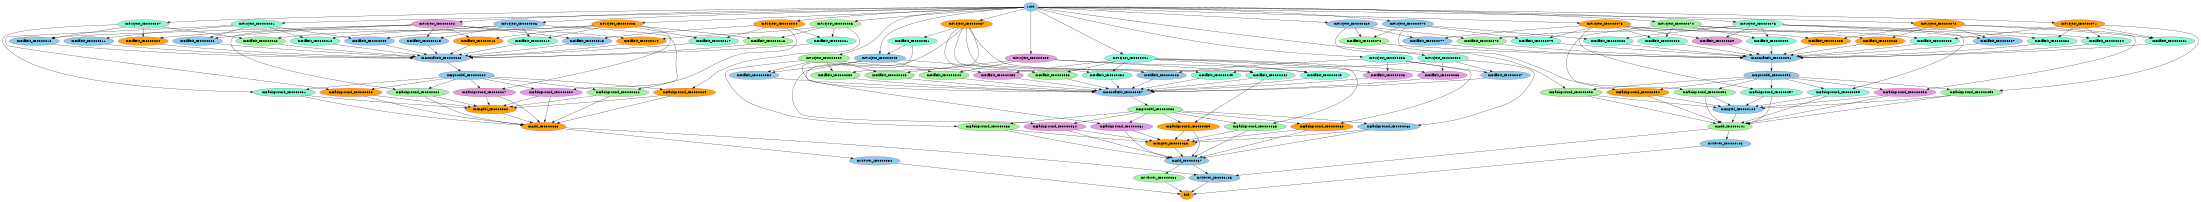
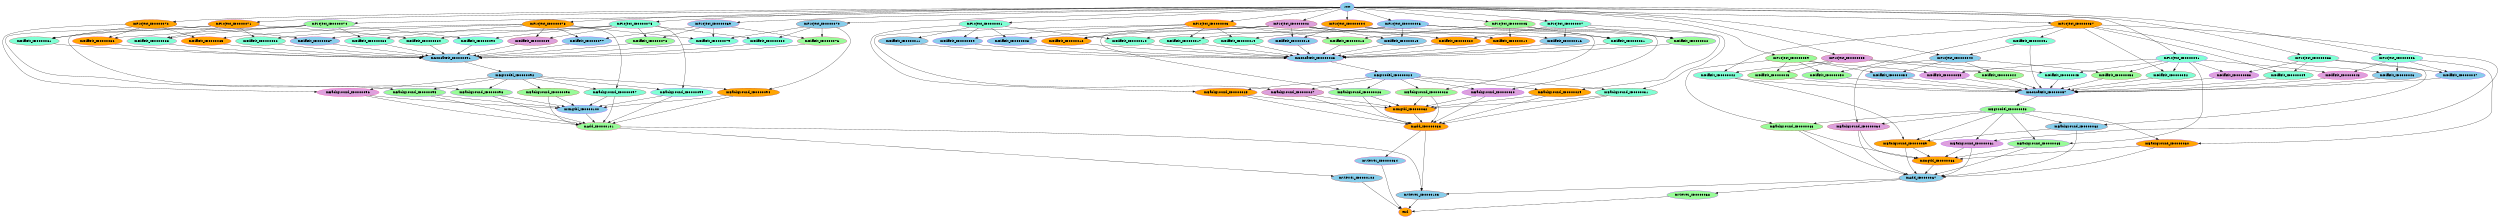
edge "mProject_ID0000069" -> "mBackground_ID0000093": now "mProject_ID0000069" -> "mDiffFit_ID0000079"
edge "mBackground_ID0000062" -> "mImgtbl_ID0000066": now "mBackground_ID0000062" -> "mBackground_ID0000059"
